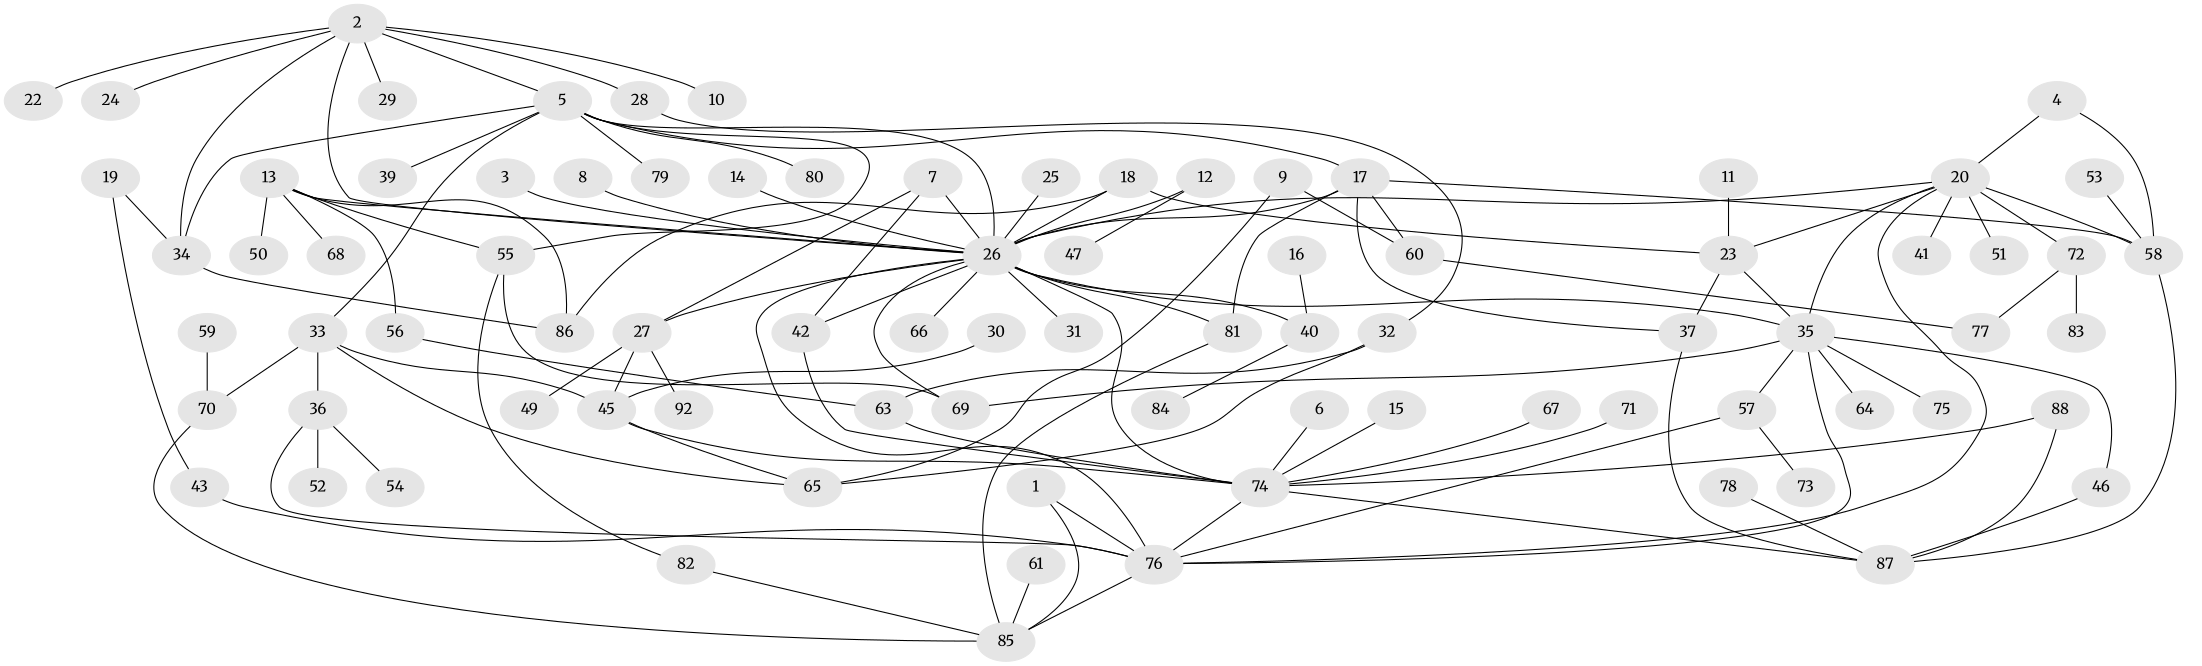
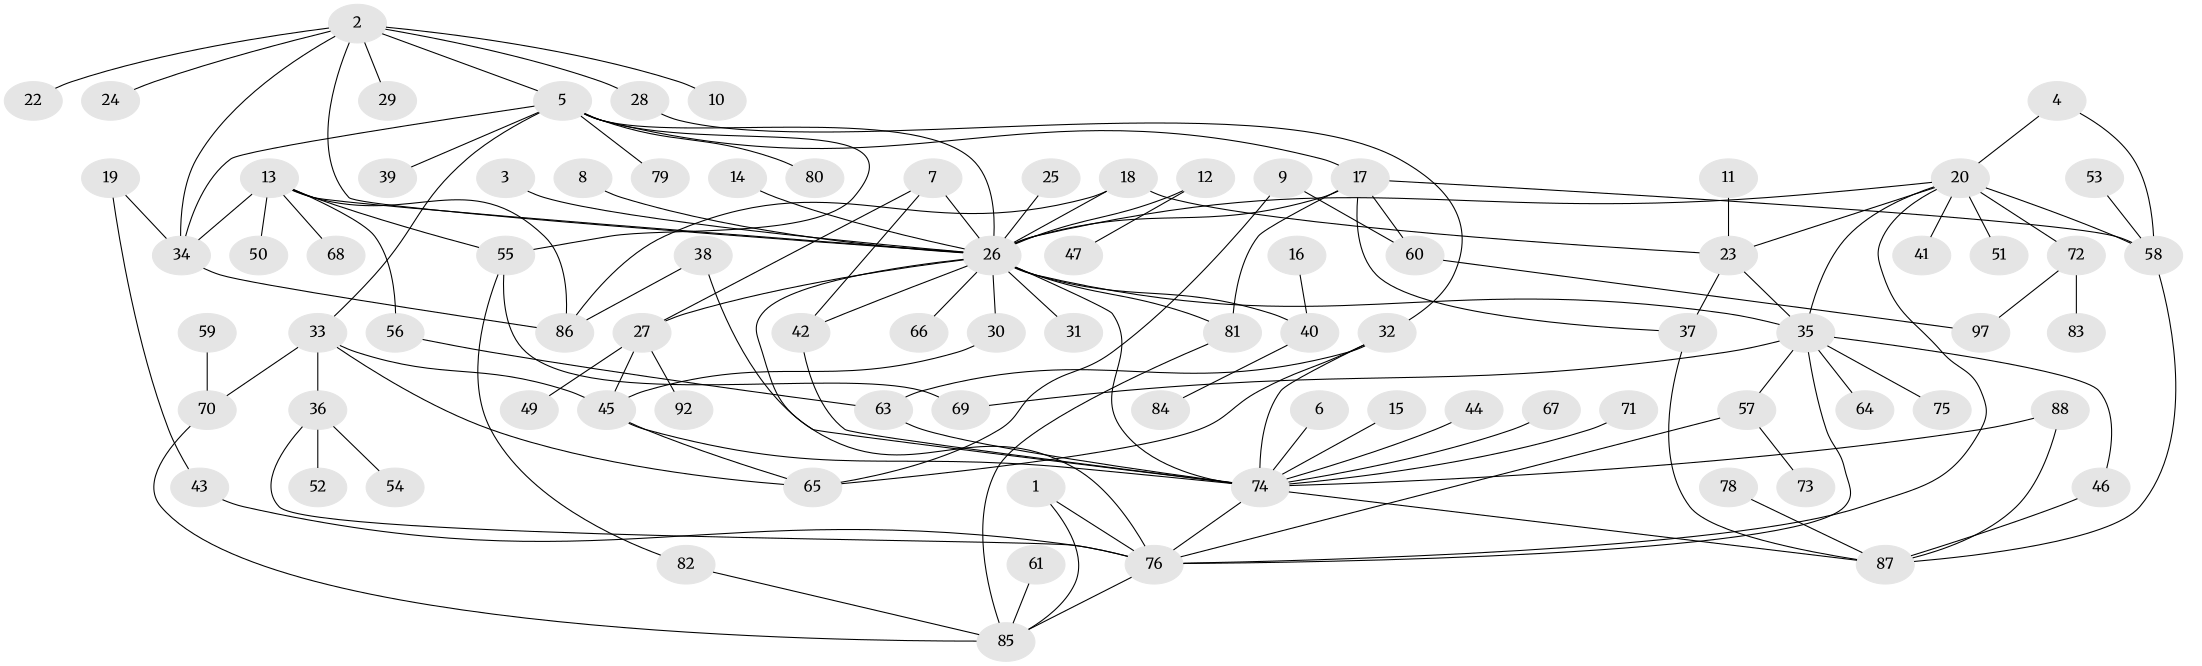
edge "13" -- "34": added
node "38": added
edge "26" -- "69": now "26" -- "30"
node "77": label "77" -> "97"
edge "32" -- "74": added
node "44": added
